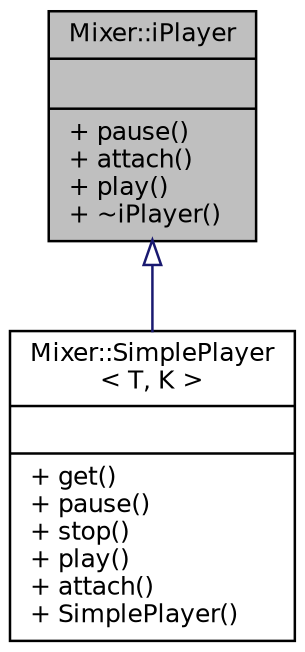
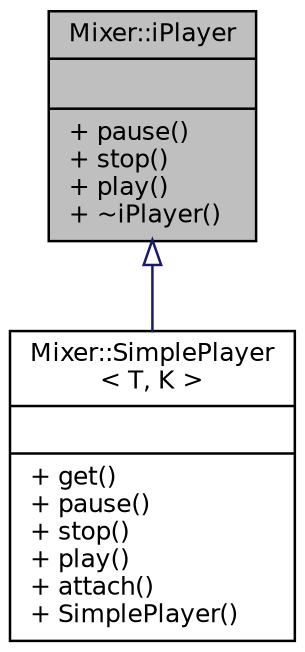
node "Mixer::iPlayer": text "+ attach()" -> "+ stop()"
